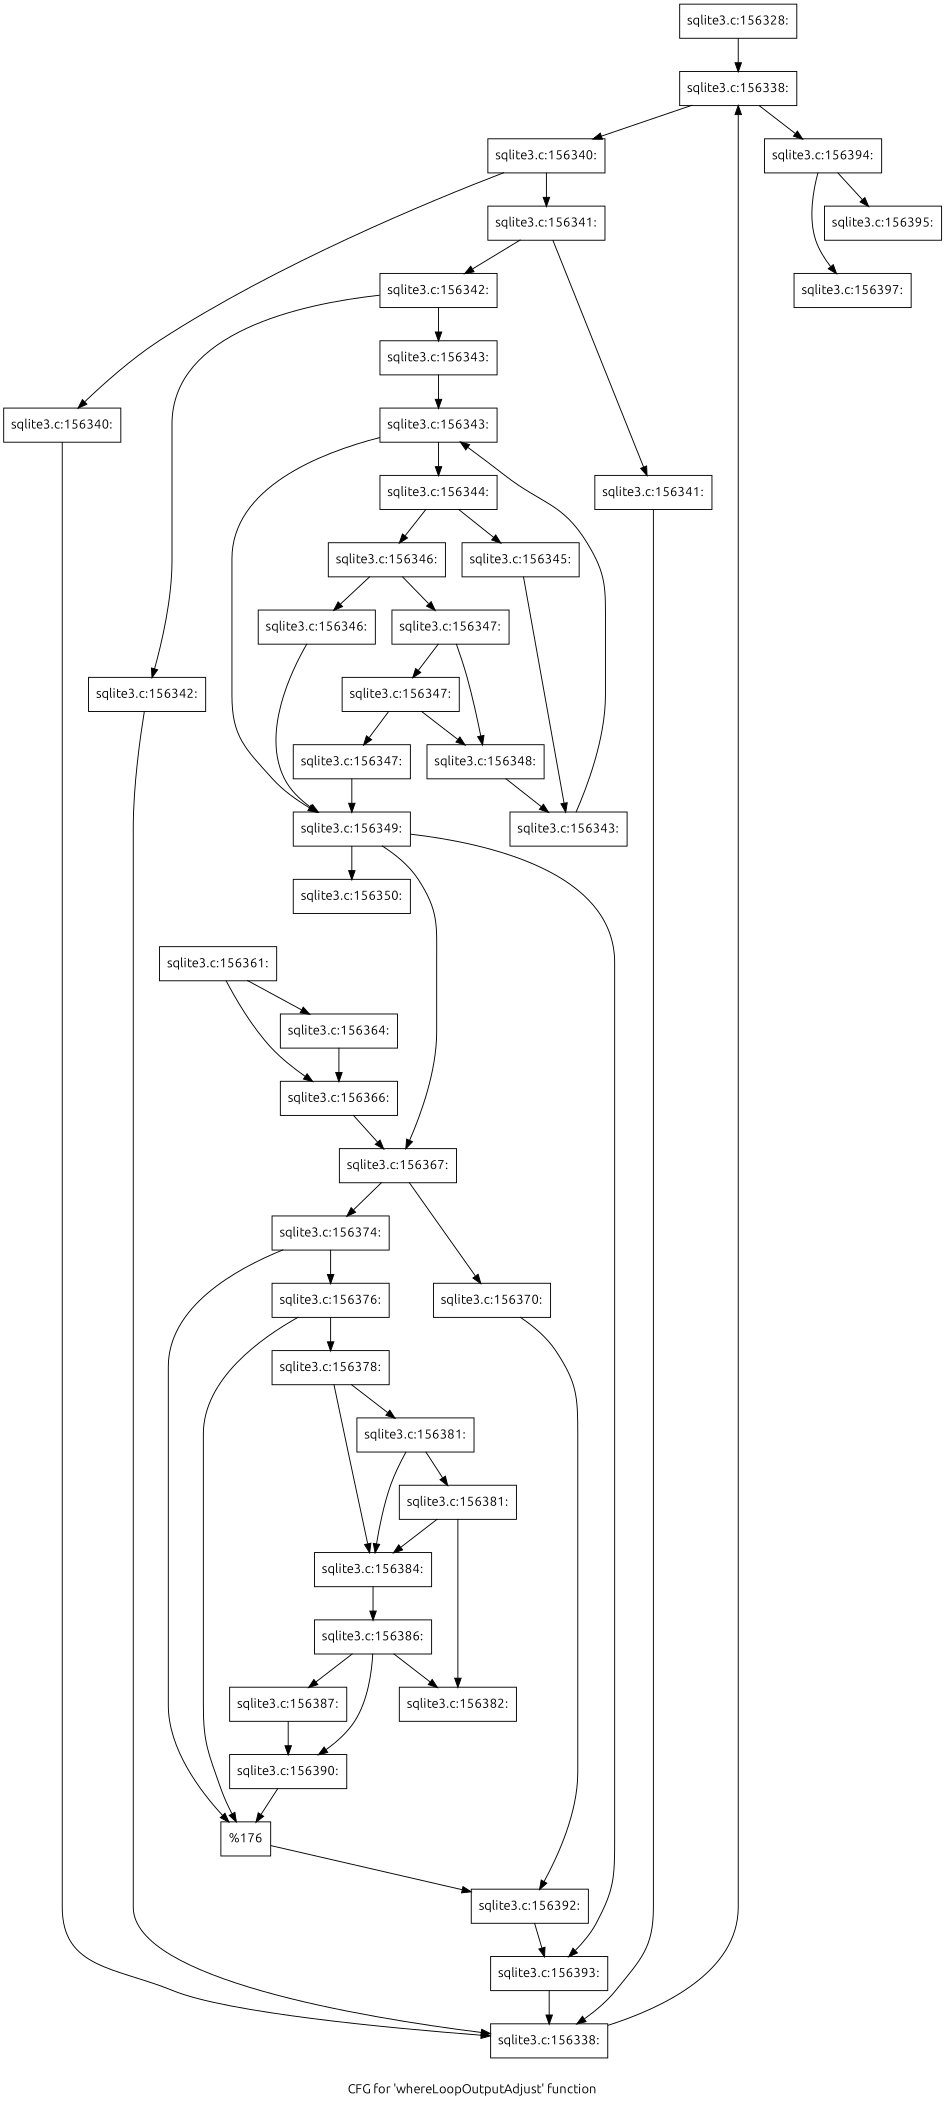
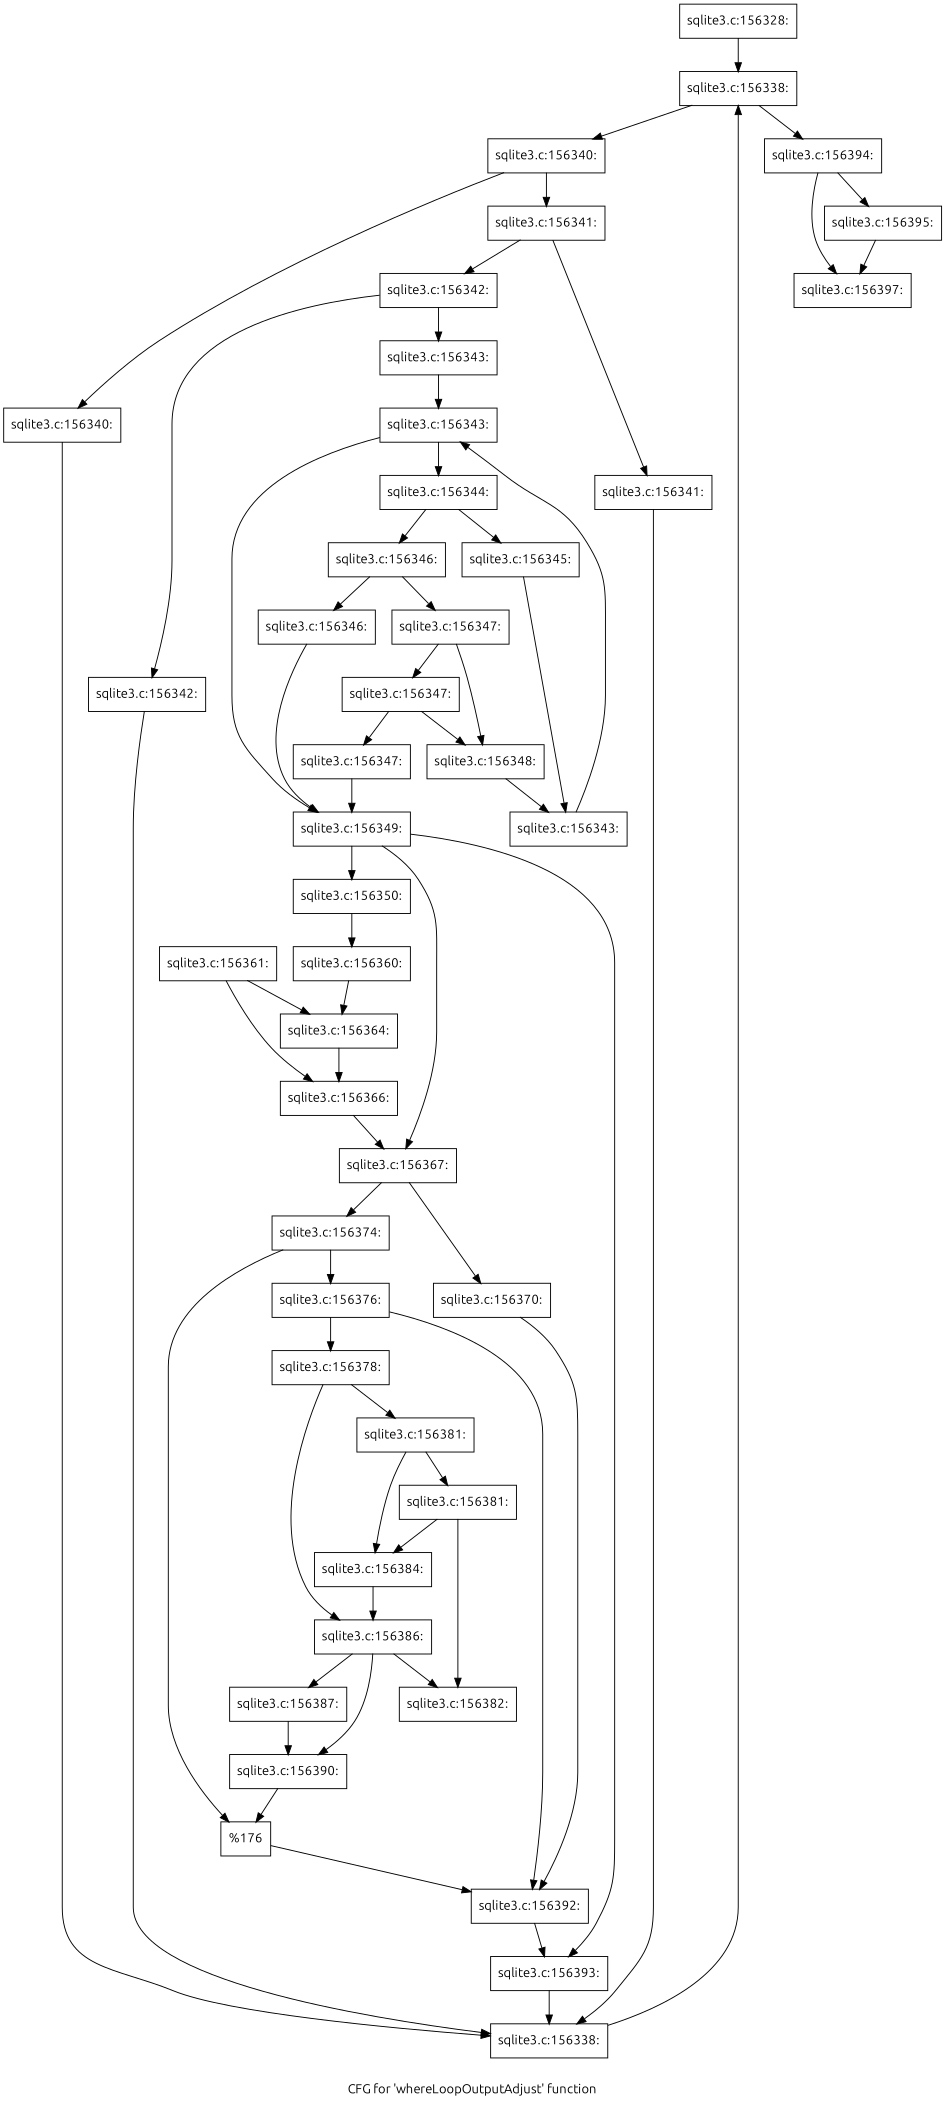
edge "sqlite3.c:156395:" -> "sqlite3.c:156397:": added
node "sqlite3.c:156360:": added
edge "sqlite3.c:156378:" -> "sqlite3.c:156384:": now "sqlite3.c:156378:" -> "sqlite3.c:156386:"
edge "sqlite3.c:156376:" -> "%176": now "sqlite3.c:156376:" -> "sqlite3.c:156392:"
